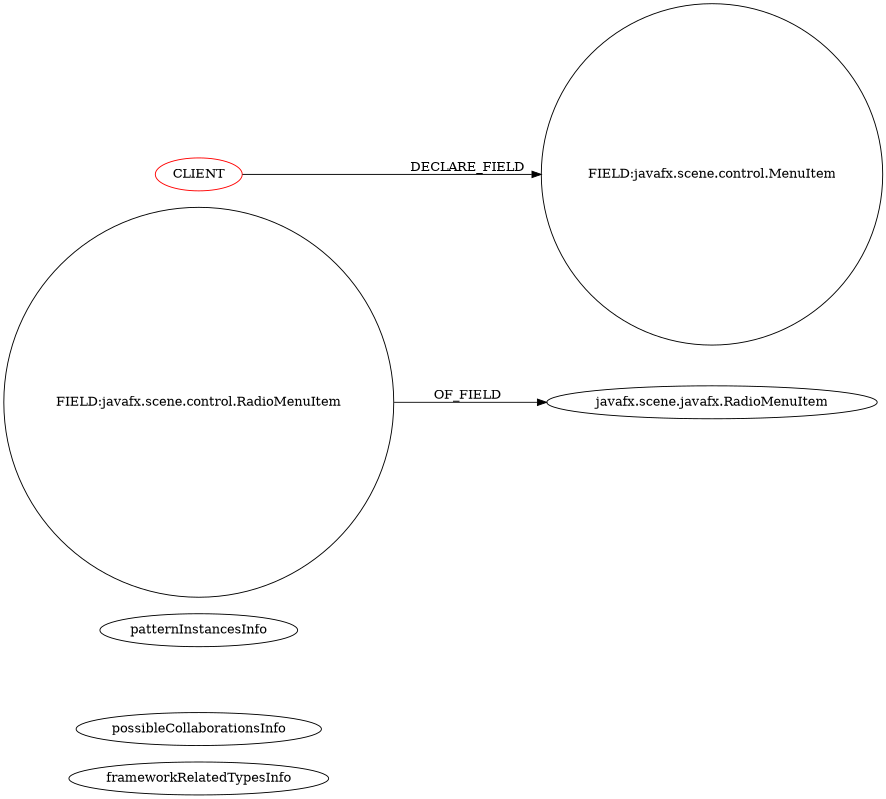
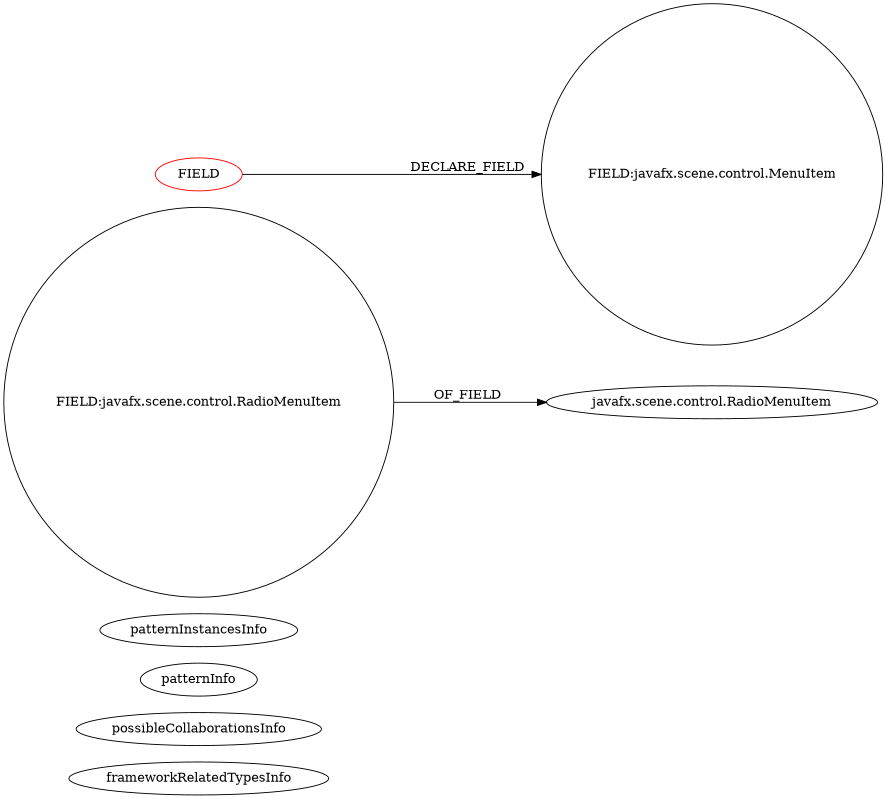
node "CLIENT": label "CLIENT" -> "FIELD"
node "javafx.scene.javafx.RadioMenuItem": label "javafx.scene.javafx.RadioMenuItem" -> "javafx.scene.control.RadioMenuItem"
node "patternInfo": added
